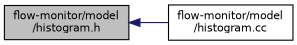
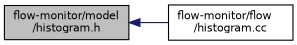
node "flow-monitor/model /histogram.cc": label "flow-monitor/model /histogram.cc" -> "flow-monitor/flow /histogram.cc"
